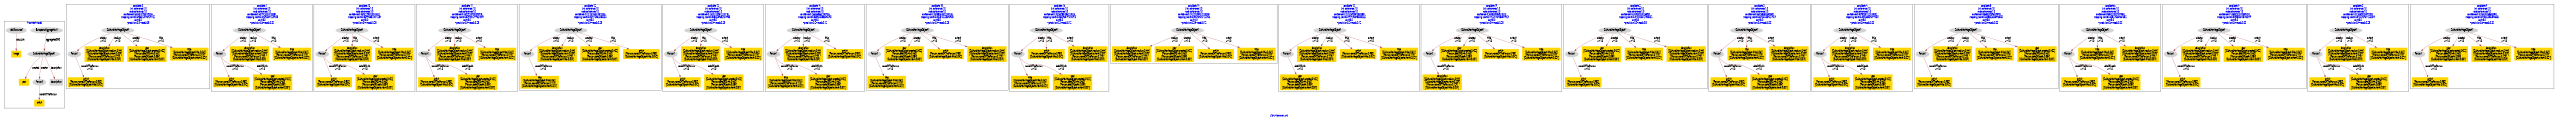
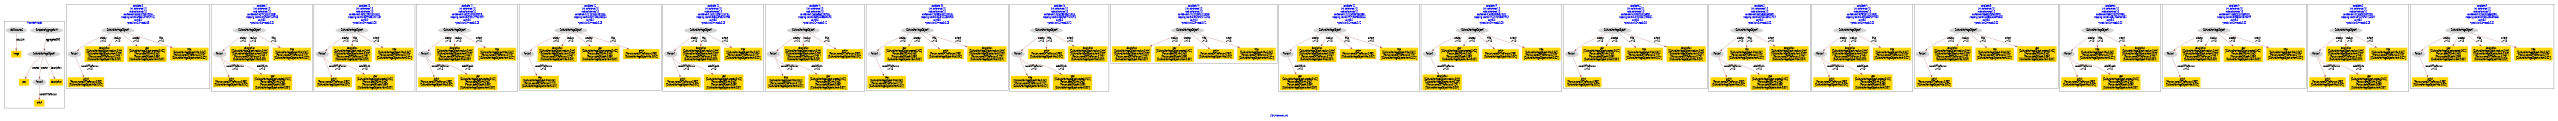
node "WebResource1": label "WebResource1" -> "WebResource2"
node "EuropeanaAggregation1": label "EuropeanaAggregation1" -> "EuropeanaAggregation7"
node "description": fillcolor lightgray -> gold
